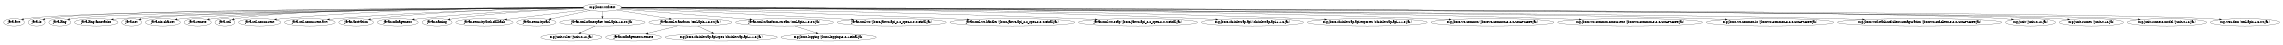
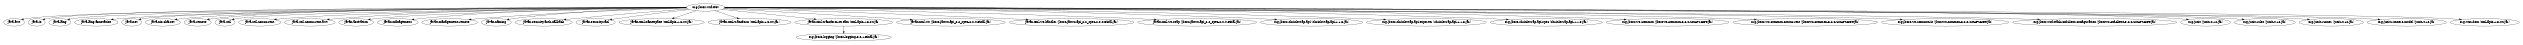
edge "javax.xml.namespace (xml-apis-1.3.04.jar)" -> "org.junit.rules (junit-4.12.jar)": now "org.jboss.wsf.test" -> "org.junit.rules (junit-4.12.jar)"
edge "javax.xml.transform (xml-apis-1.3.04.jar)" -> "org.jboss.shrinkwrap.api.spec (shrinkwrap-api-1.1.3.jar)": now "org.jboss.wsf.test" -> "org.jboss.shrinkwrap.api.spec (shrinkwrap-api-1.1.3.jar)"
edge "javax.xml.transform (xml-apis-1.3.04.jar)" -> "javax.management.remote": now "org.jboss.wsf.test" -> "javax.management.remote"
